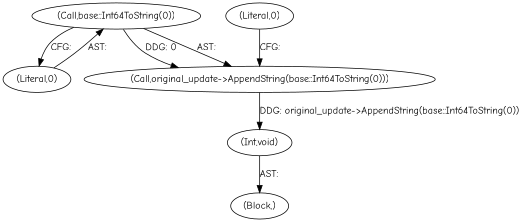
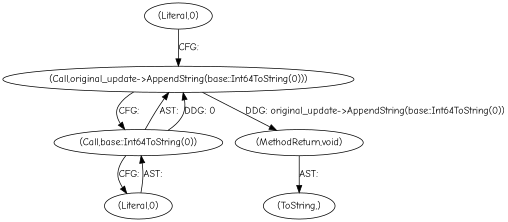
edge "(Call,original_update->AppendString(base::Int64ToString(0)))" -> "(Call,base::Int64ToString(0))": added, label "CFG:"
node "(Int,void)": label "(Int,void)" -> "(MethodReturn,void)"
node "(Block,)": label "(Block,)" -> "(ToString,)"
